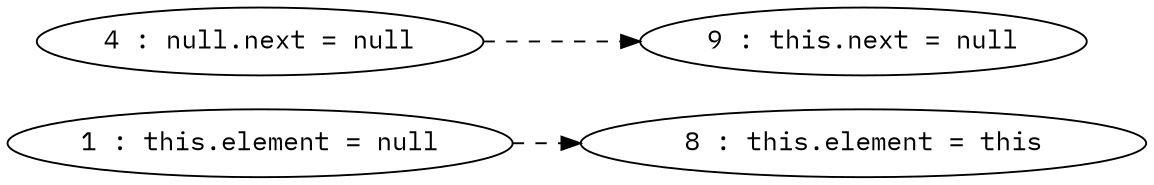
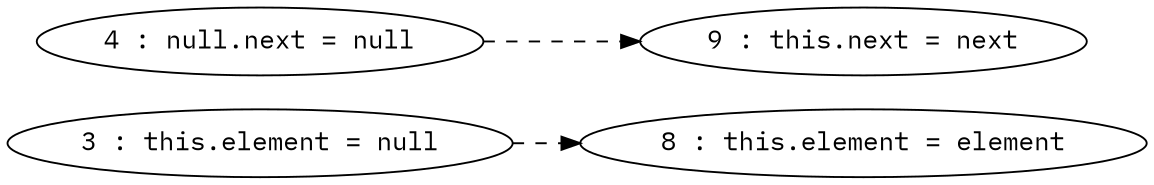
node "9 : this.next = null": label "9 : this.next = null" -> "9 : this.next = next"
node "1 : this.element = null": label "1 : this.element = null" -> "3 : this.element = null"
node "8 : this.element = this": label "8 : this.element = this" -> "8 : this.element = element"
